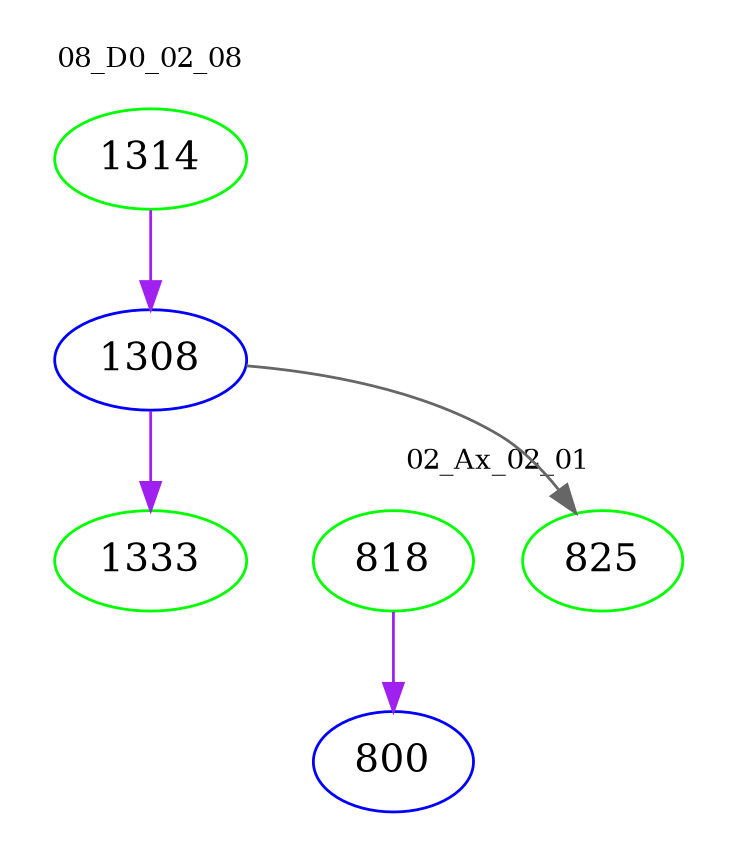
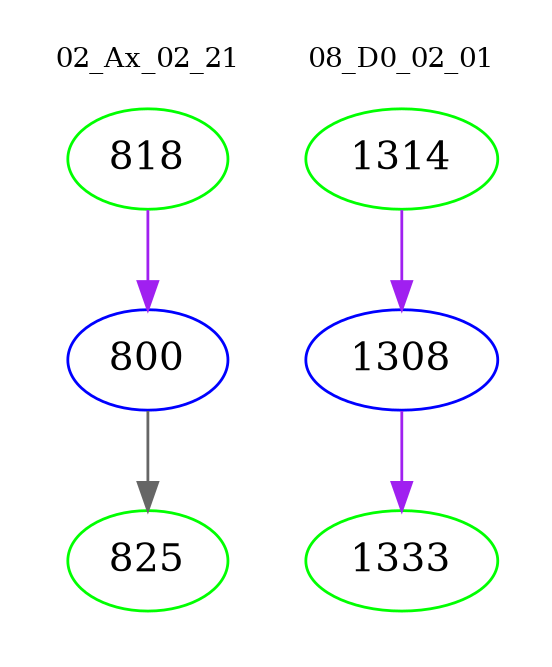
cluster "08_D0_02_08": label "08_D0_02_08" -> "08_D0_02_01"
edge "1308" -> "825": now "800" -> "825"
cluster "02_Ax_02_01": label "02_Ax_02_01" -> "02_Ax_02_21"
